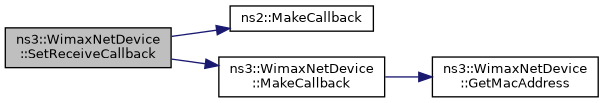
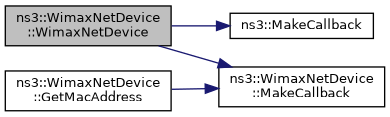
node "ns2::MakeCallback": label "ns2::MakeCallback" -> "ns3::MakeCallback"
node "ns3::WimaxNetDevice ::SetReceiveCallback": label "ns3::WimaxNetDevice ::SetReceiveCallback" -> "ns3::WimaxNetDevice ::WimaxNetDevice"
edge "ns3::WimaxNetDevice ::MakeCallback" -> "ns3::WimaxNetDevice ::GetMacAddress": reversed
